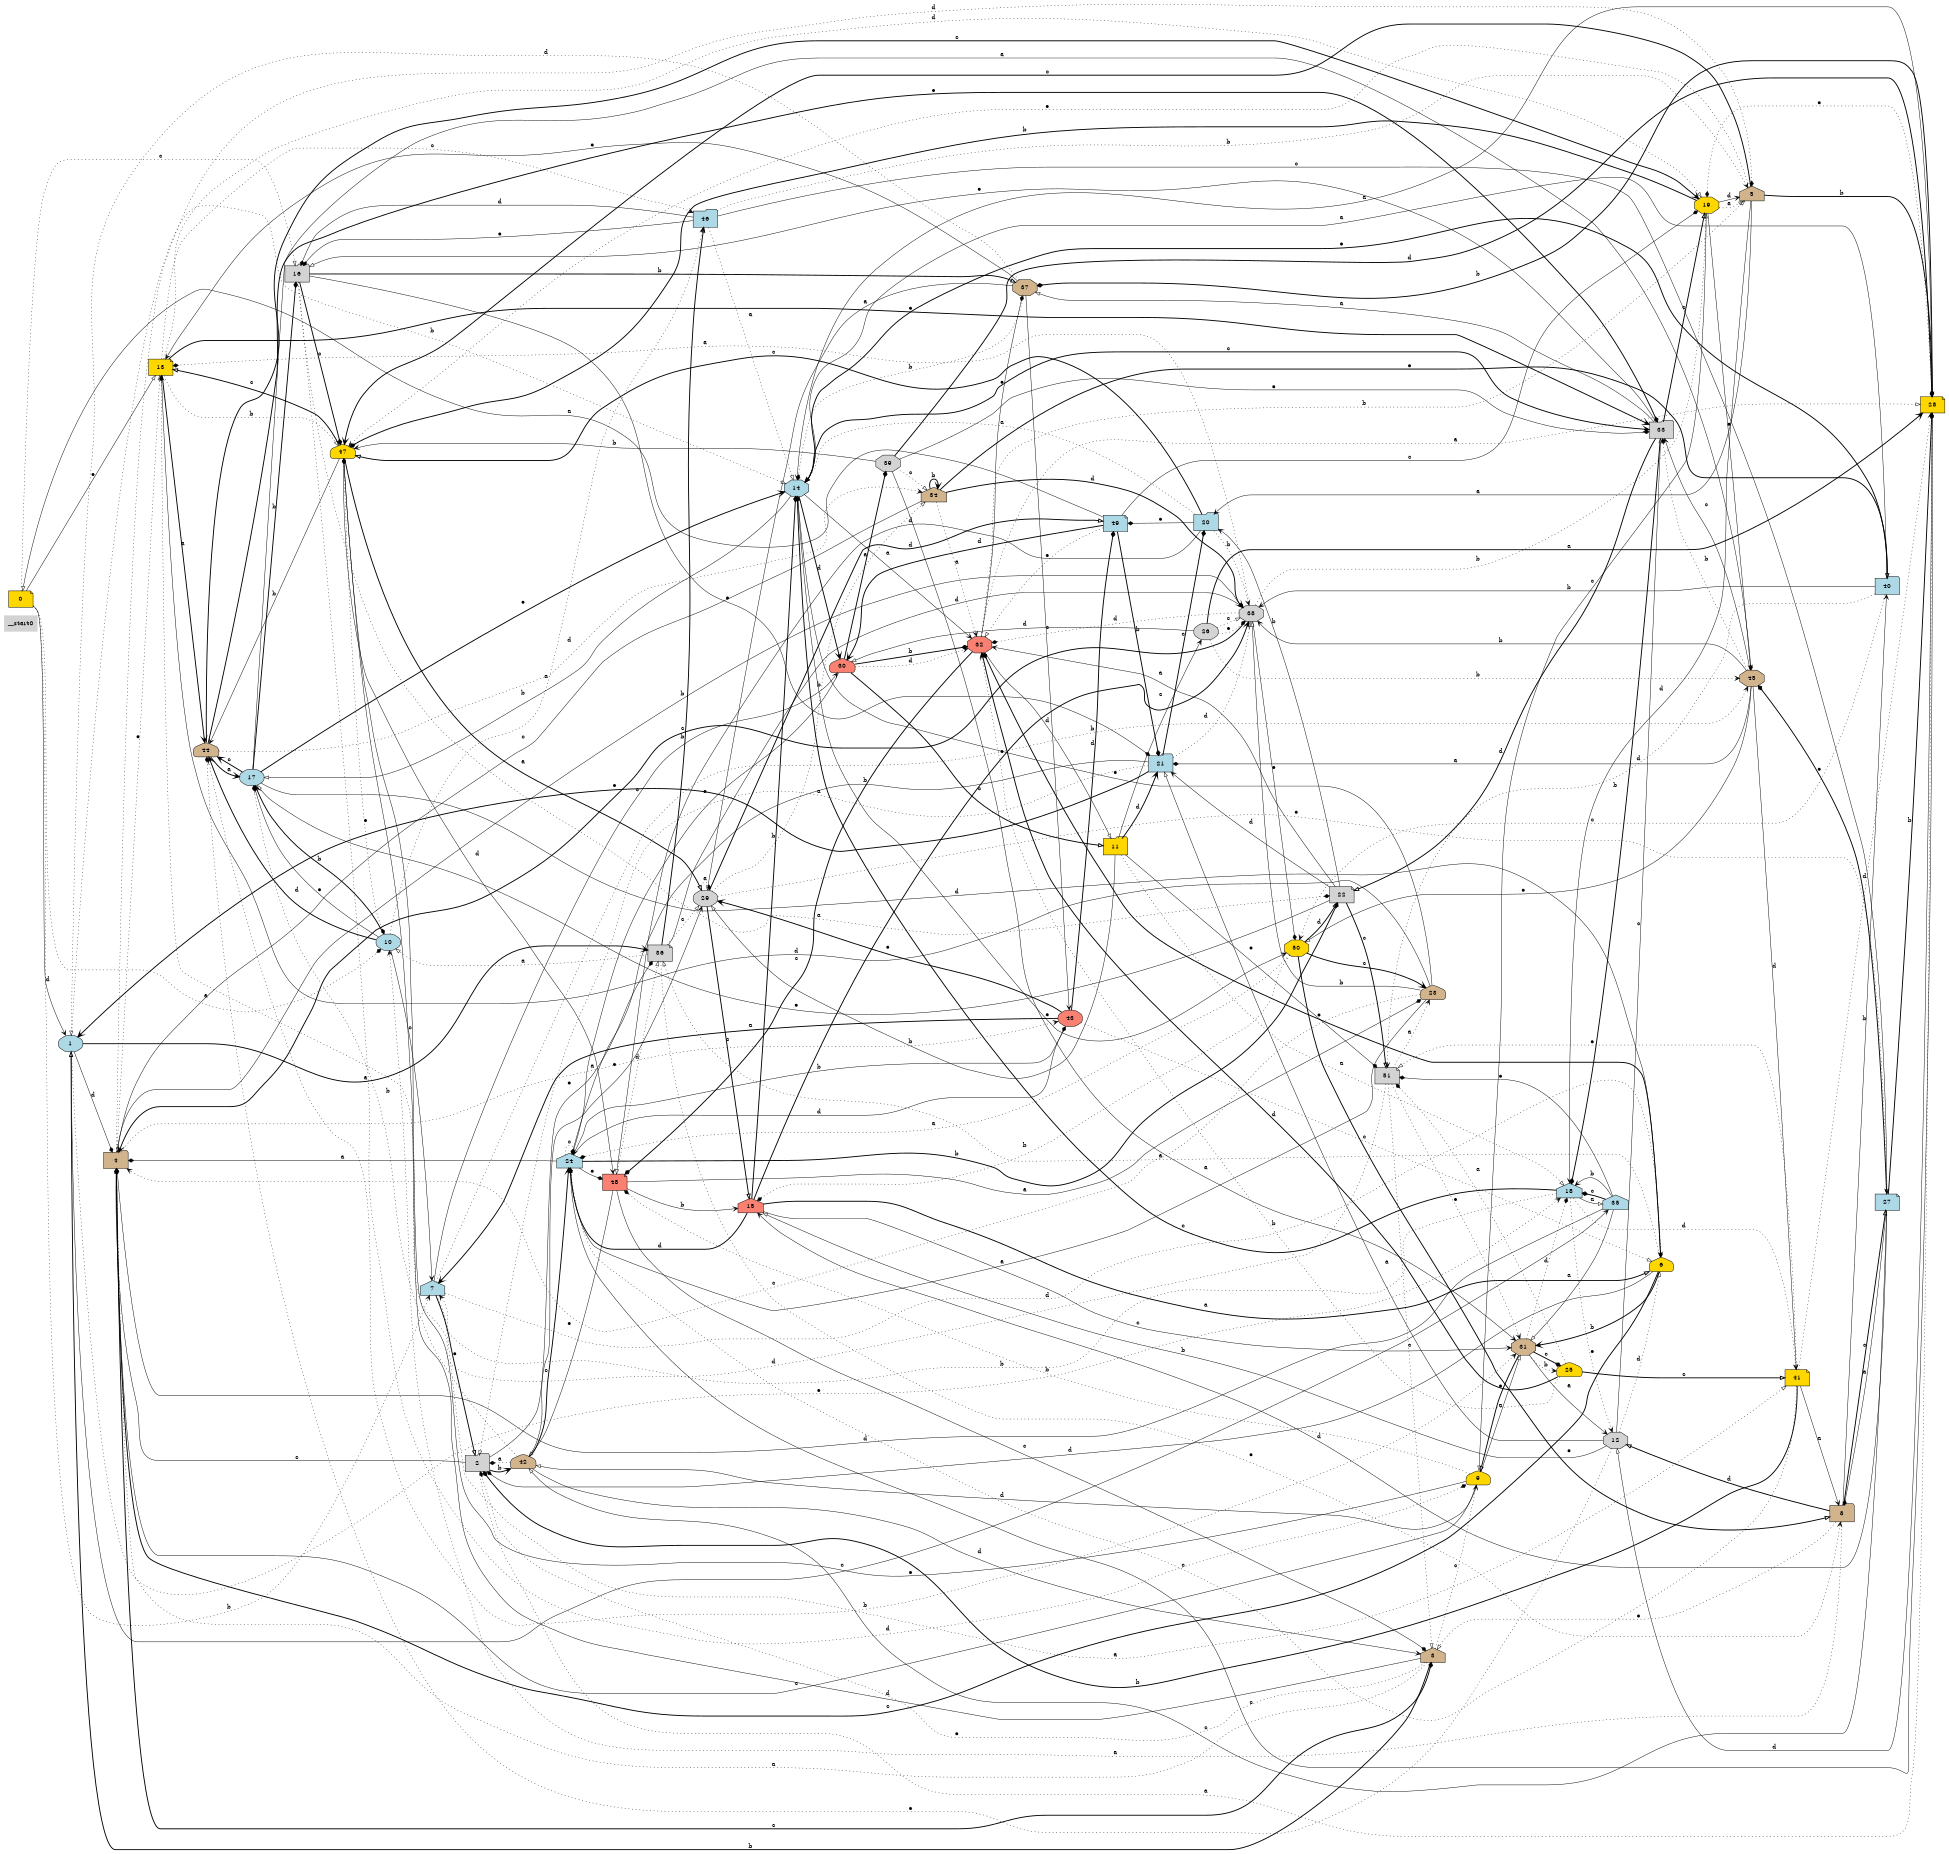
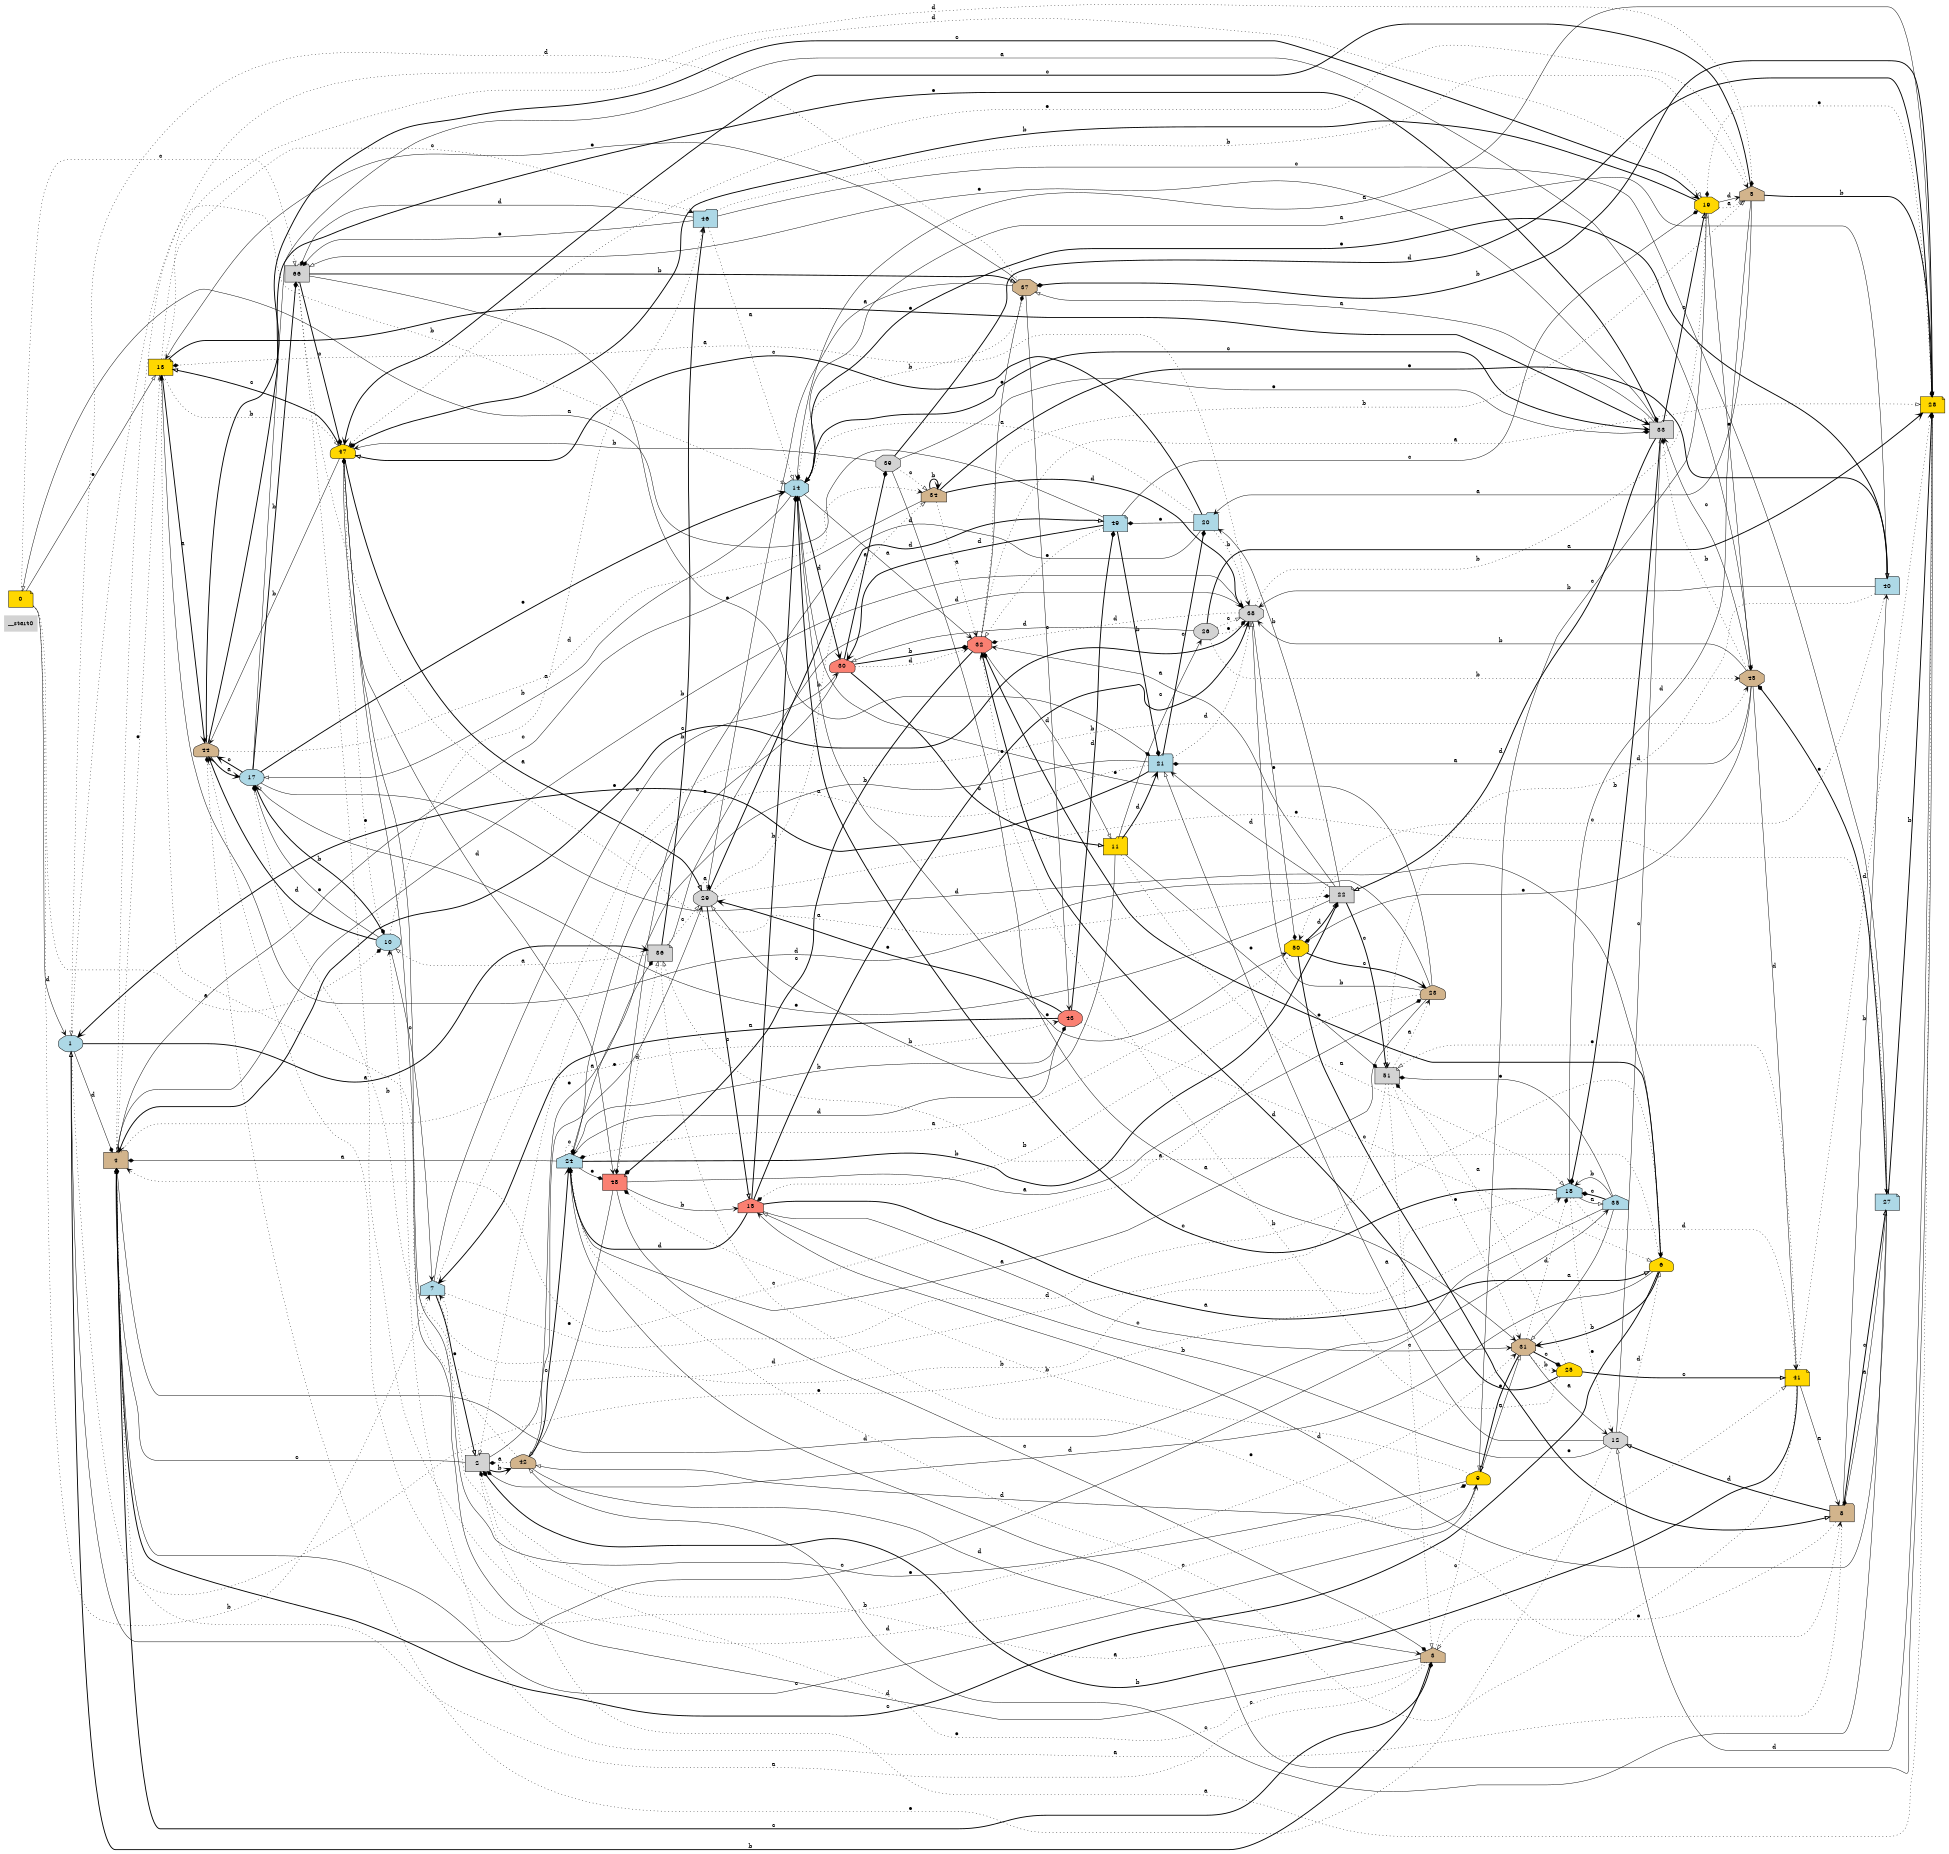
node "16": label "16" -> "66"
edge "20" -> "48": arrowhead onormal -> diamond
edge "45" -> "50": arrowhead onormal -> diamond
